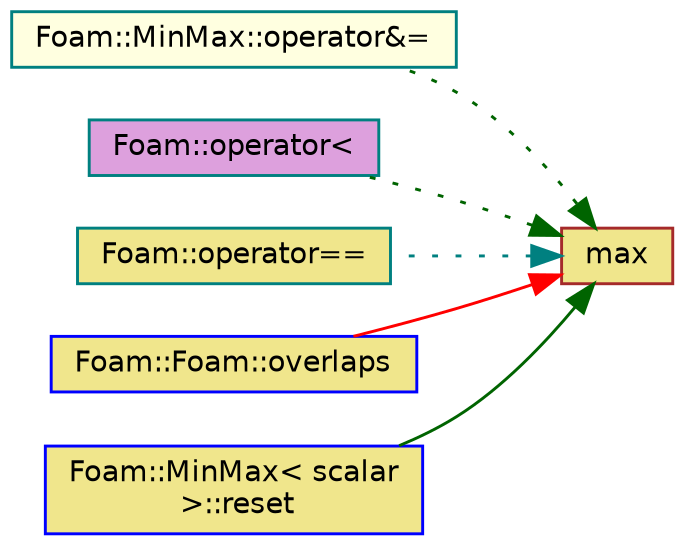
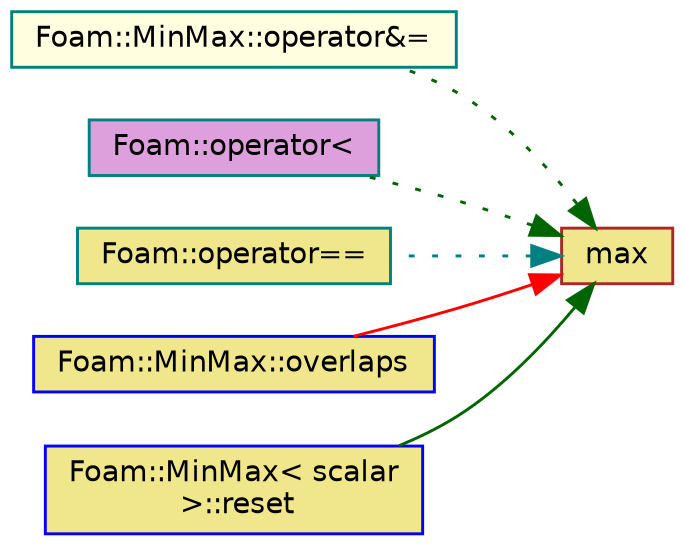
node "Foam::Foam::overlaps": label "Foam::Foam::overlaps" -> "Foam::MinMax::overlaps"
